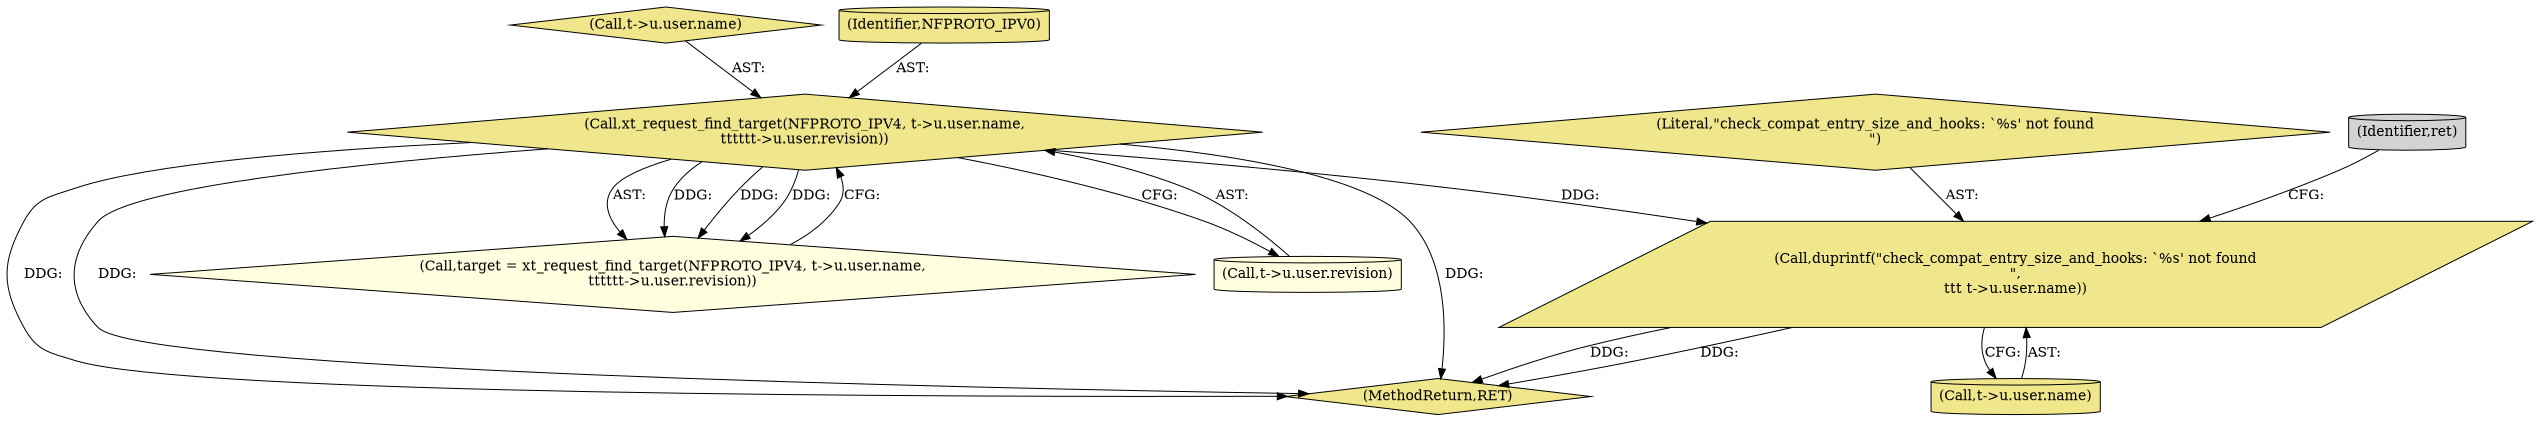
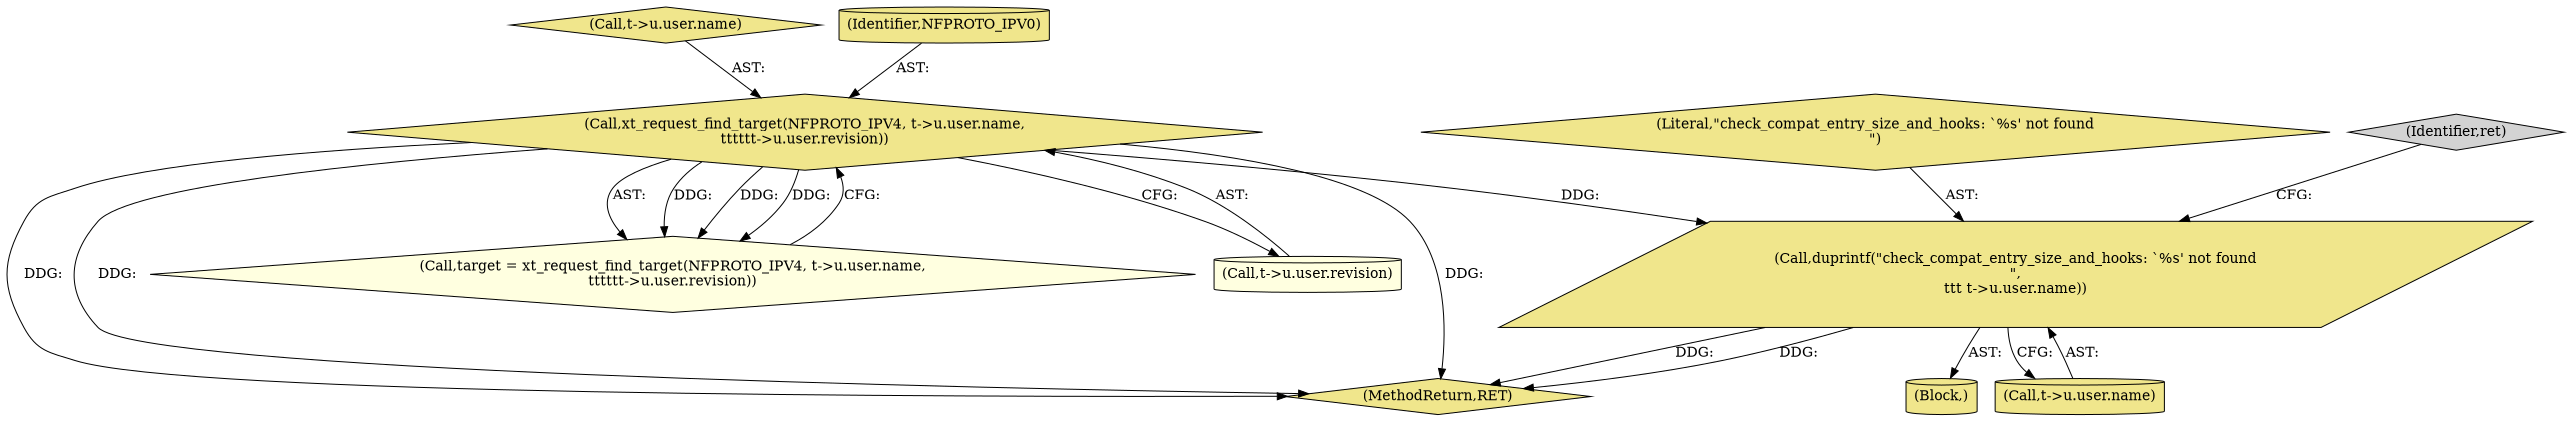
node "(Identifier,ret)": shape cylinder -> diamond
node "(Block,)": added
